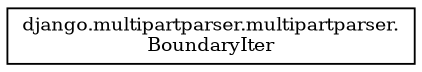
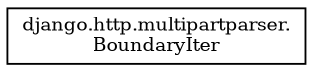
node "django.multipartparser.multipartparser. BoundaryIter": label "django.multipartparser.multipartparser. BoundaryIter" -> "django.http.multipartparser. BoundaryIter"
